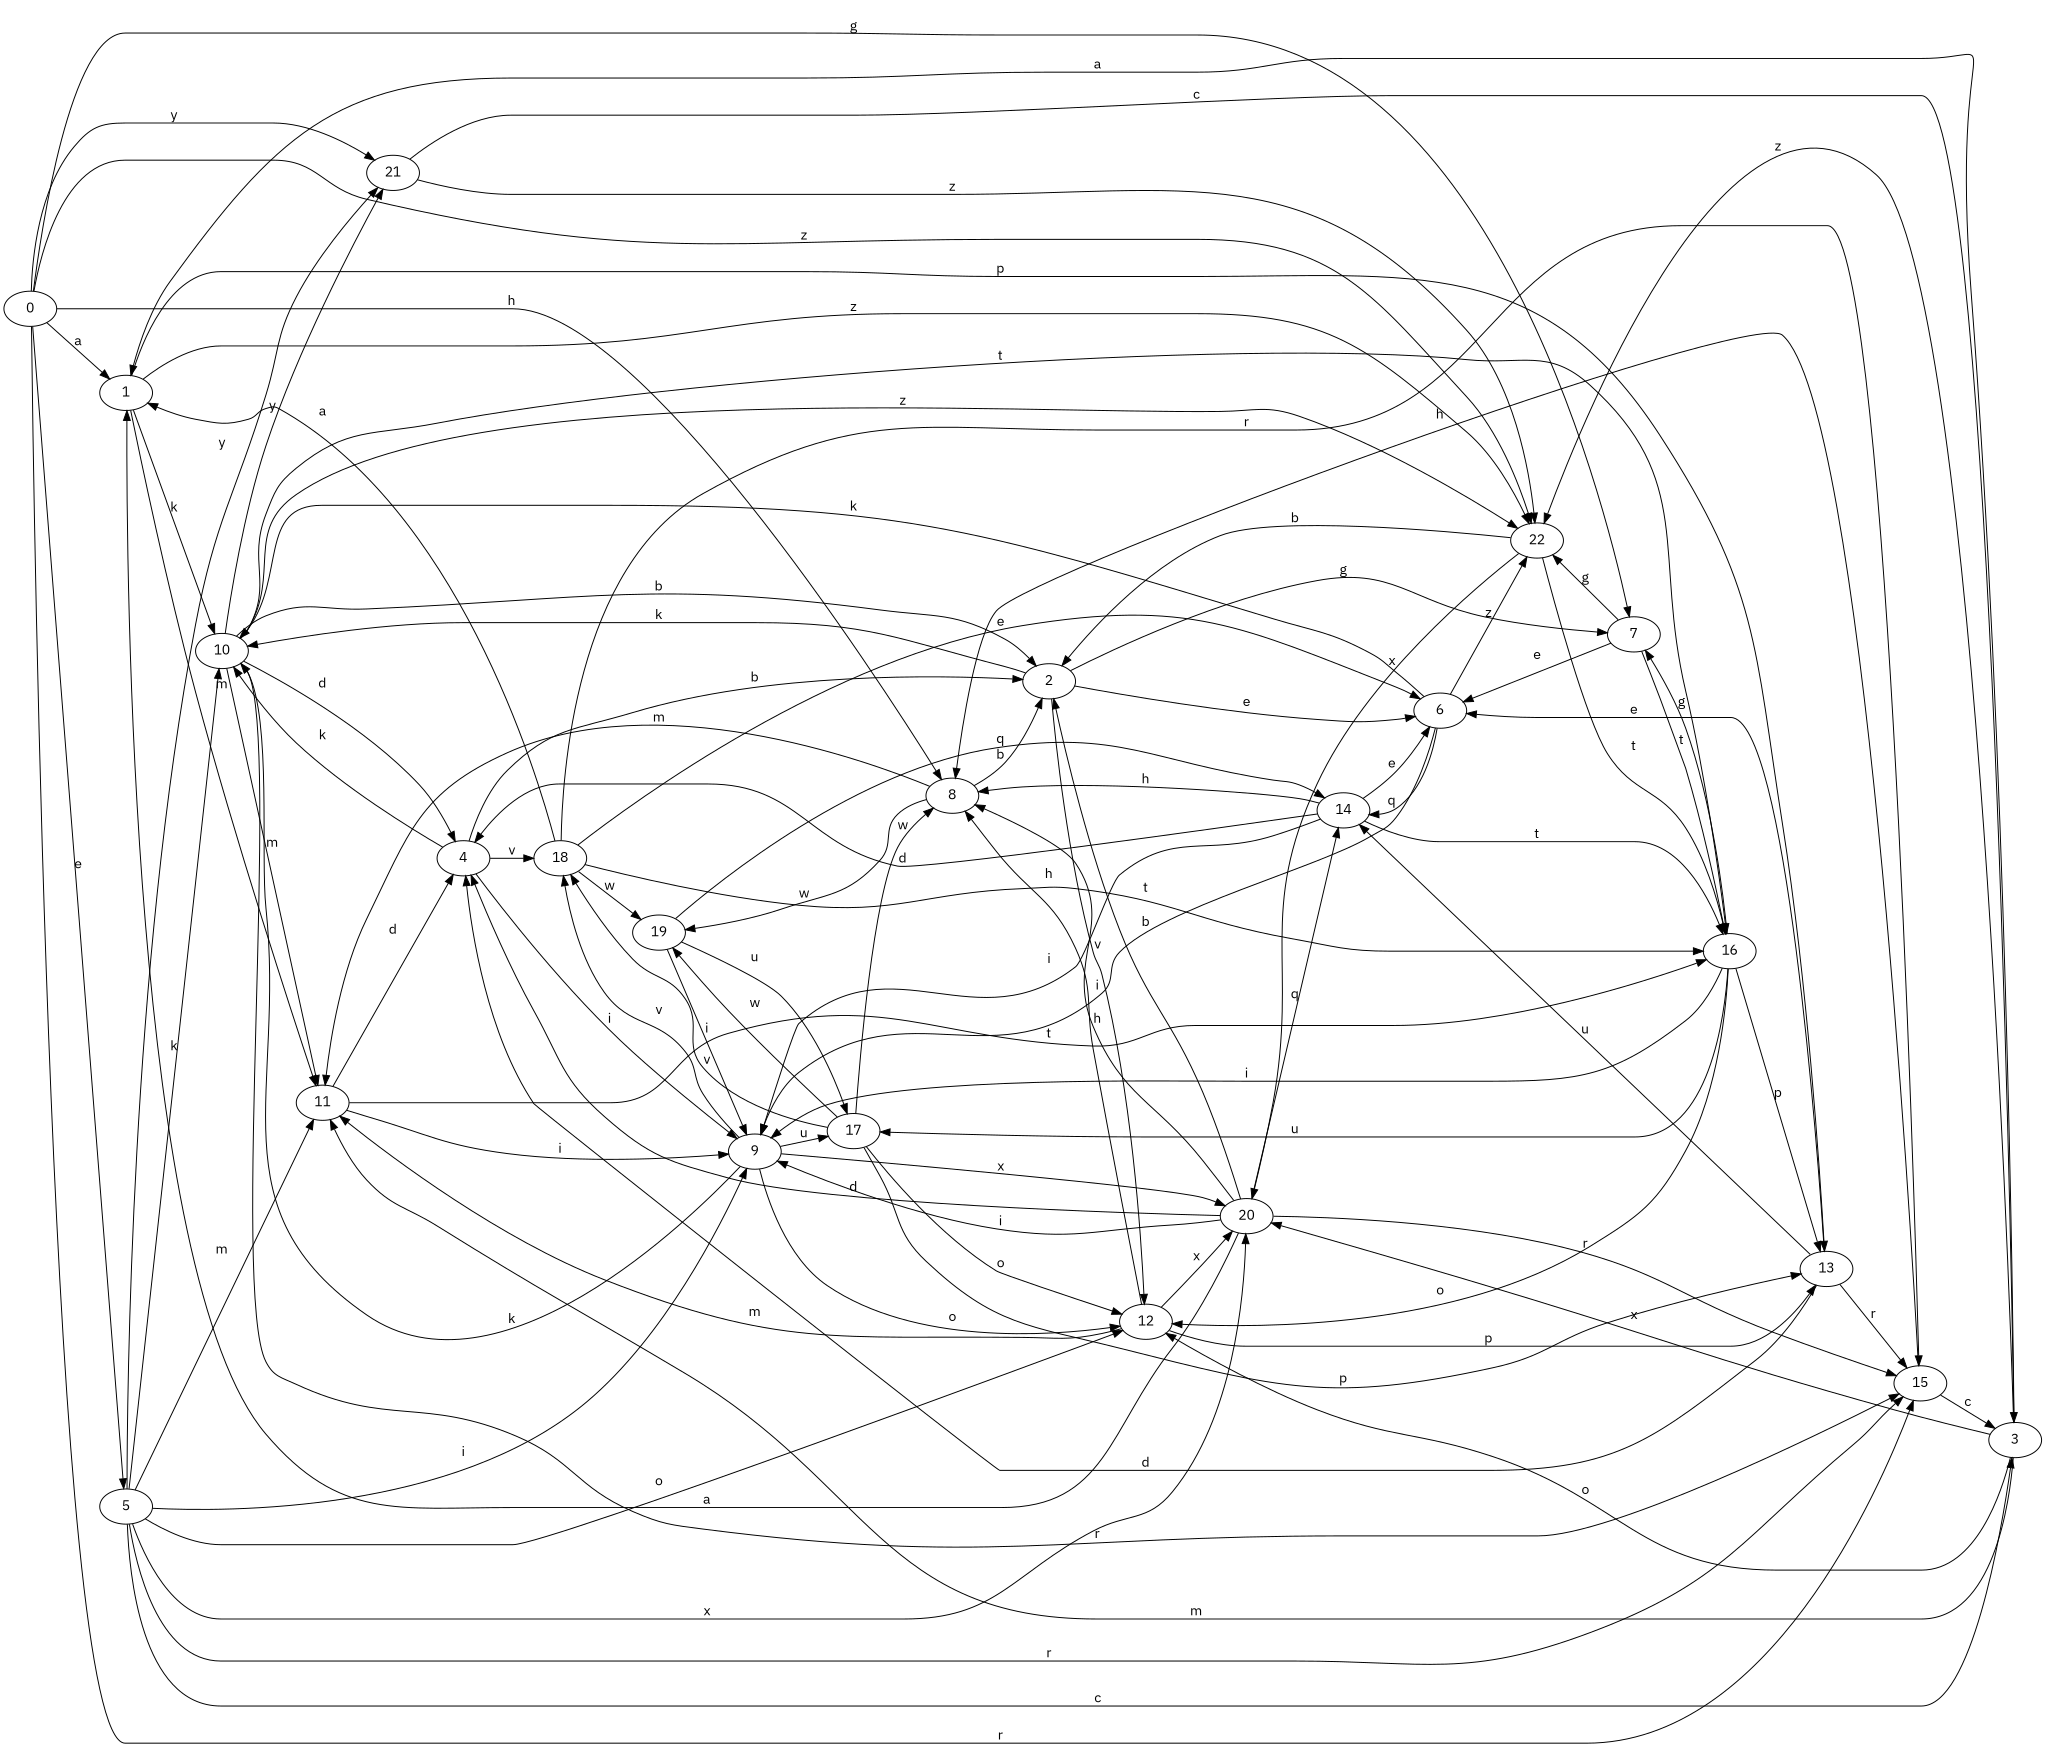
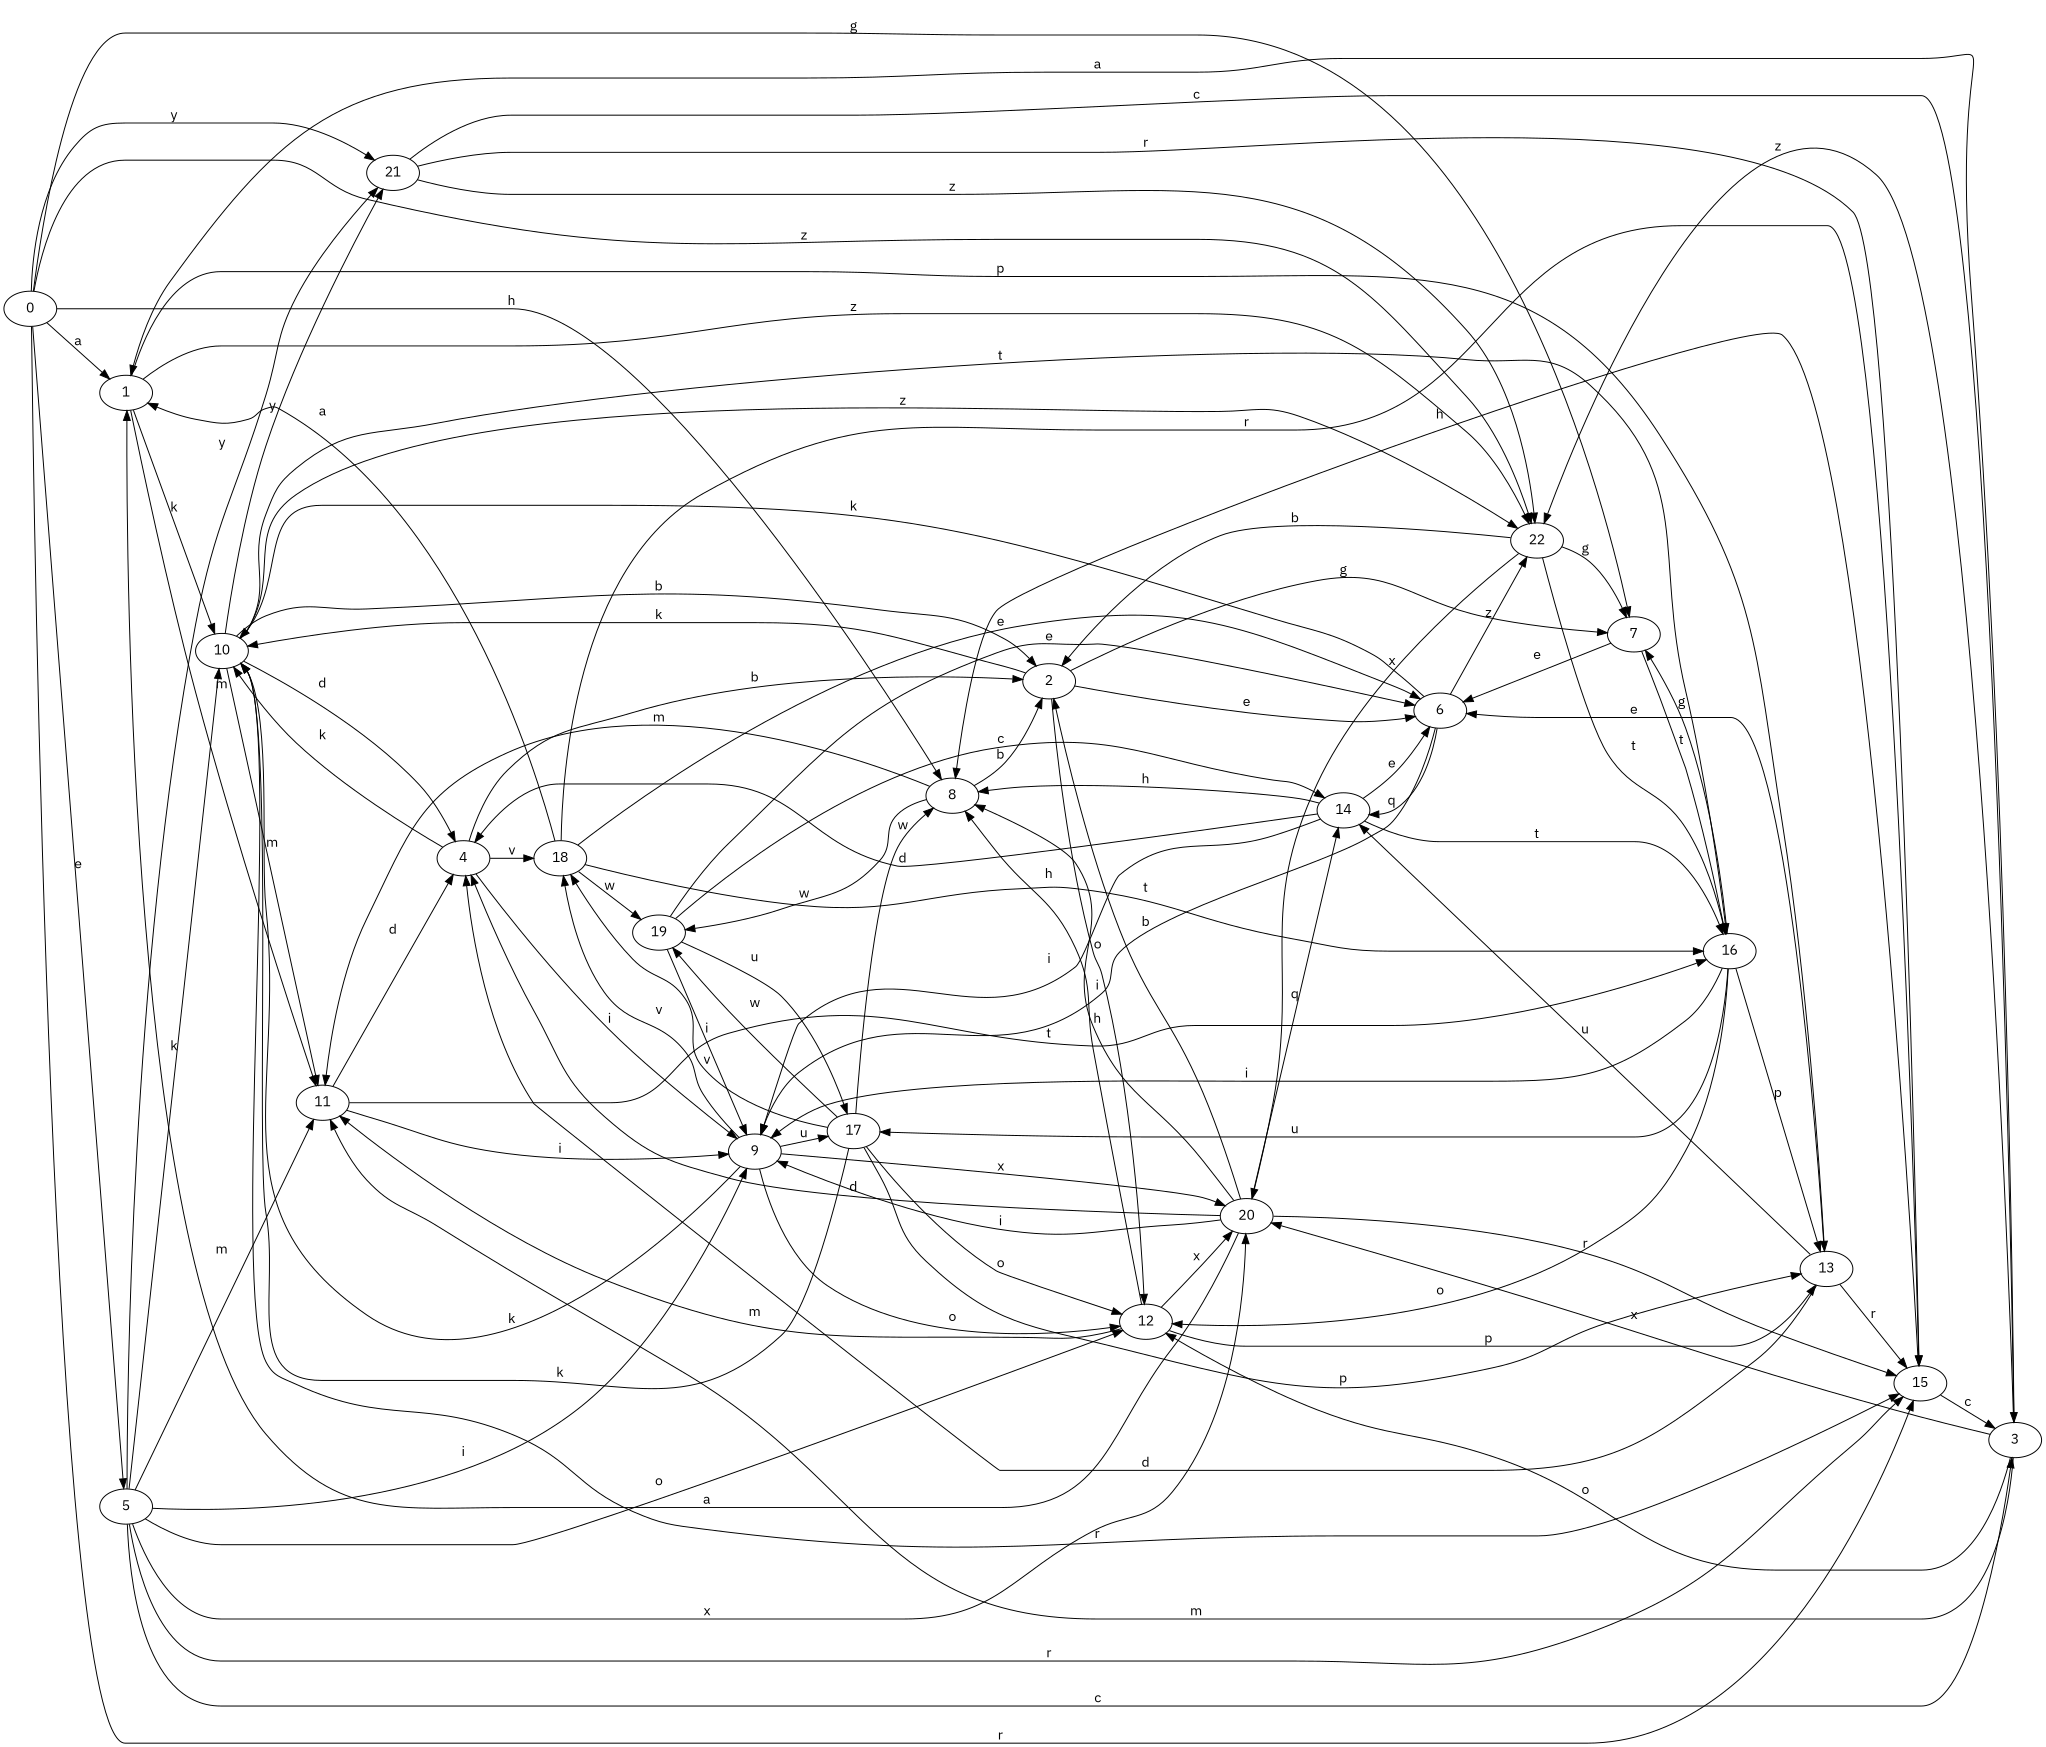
edge "21" -> "15": added, label "r"
edge "7" -> "22": reversed
edge "19" -> "6": added, label "e"
edge "19" -> "14": label "q" -> "c"
edge "2" -> "12": label "v" -> "o"
edge "17" -> "10": added, label "k"
